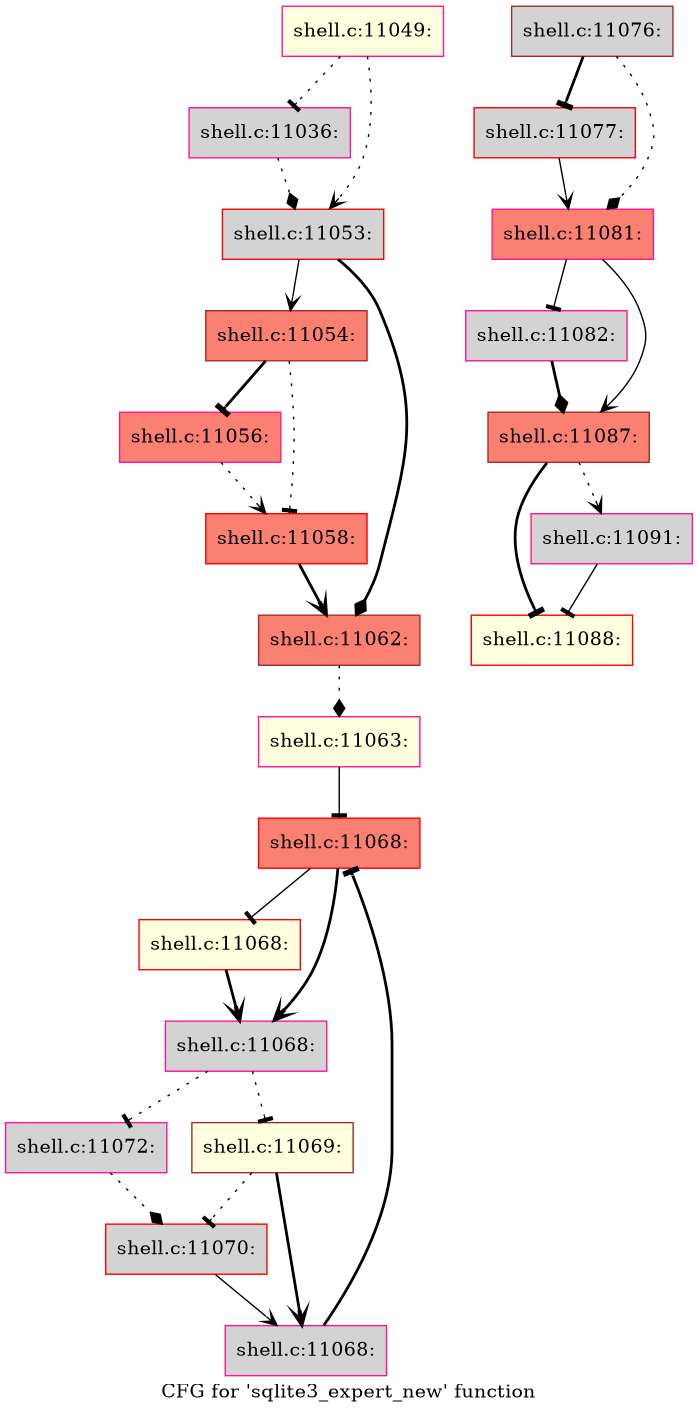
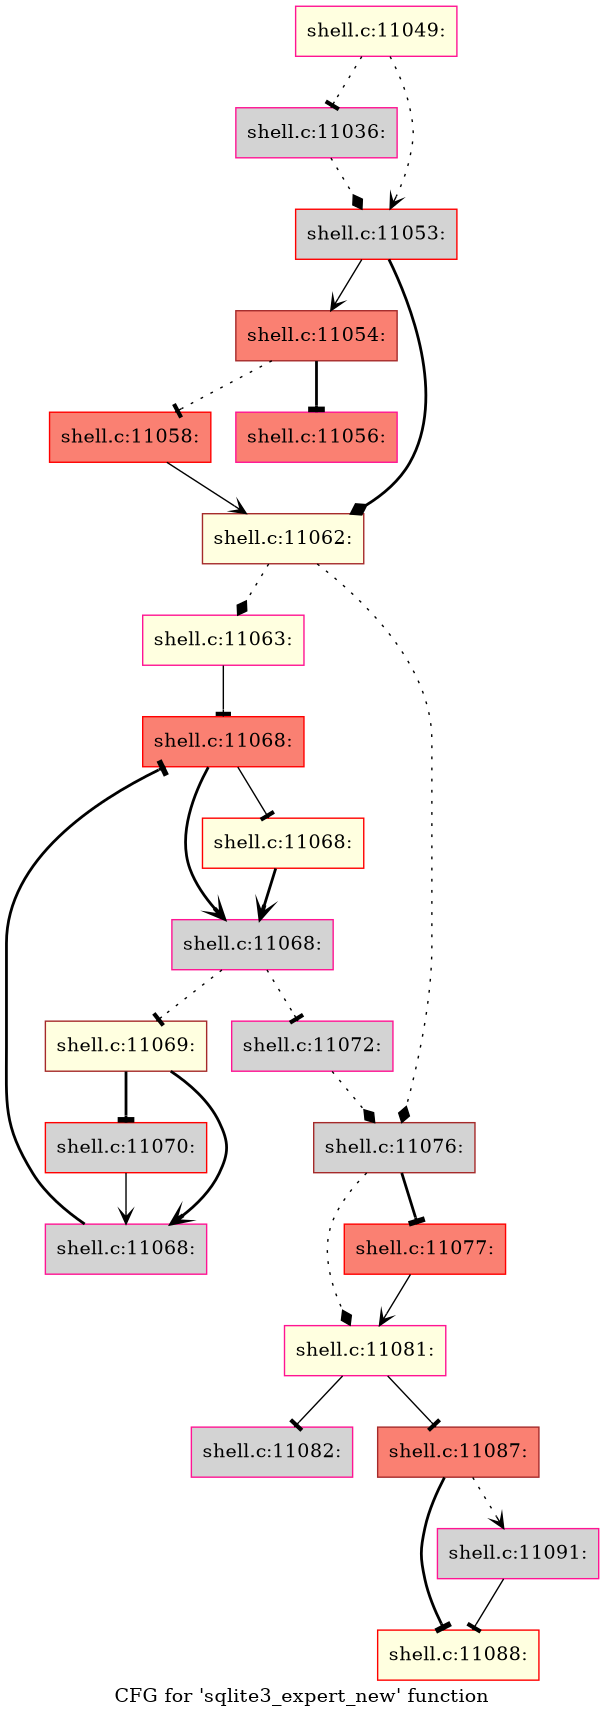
node "shell.c:11077:": fillcolor lightgrey -> salmon
node "shell.c:11081:": fillcolor salmon -> lightyellow
edge "shell.c:11081:" -> "shell.c:11087:": arrowhead vee -> tee
edge "shell.c:11082:" -> "shell.c:11087:": removed
edge "shell.c:11056:" -> "shell.c:11058:": removed
edge "shell.c:11058:" -> "shell.c:11062:": style bold -> solid
node "shell.c:11062:": fillcolor salmon -> lightyellow
edge "shell.c:11062:" -> "shell.c:11076:": added
edge "shell.c:11072:" -> "shell.c:11070:": now "shell.c:11072:" -> "shell.c:11076:"
edge "shell.c:11069:" -> "shell.c:11070:": style dotted -> bold
